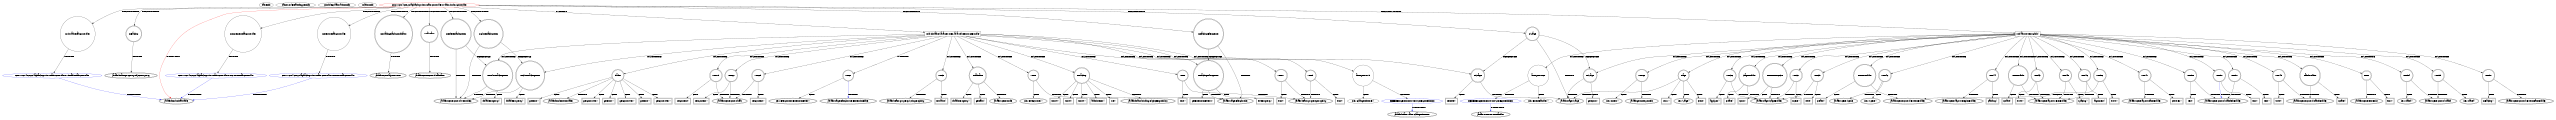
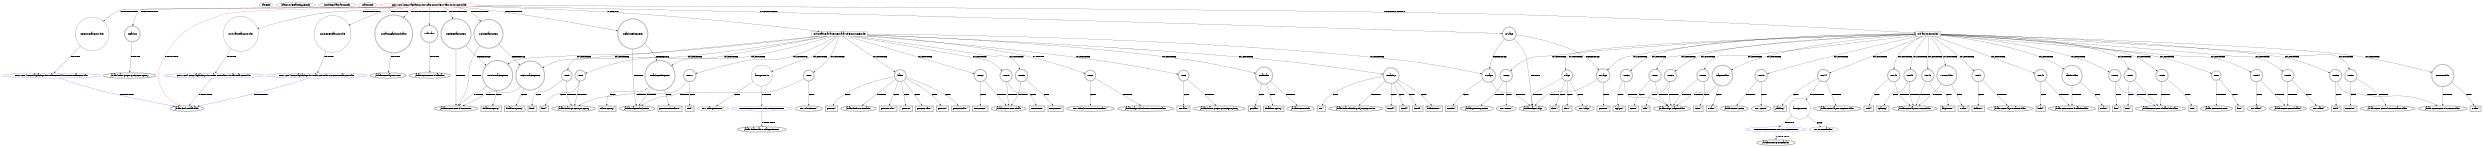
edge "void aboutMenuClick()" -> "anonymous60": now "VAR44" -> "anonymous60"
node "REFERENCE38": label "REFERENCE38" -> "VAR38"
edge "VAR2" -> "javafx.stage.FileChooser.ExtensionFilter": color blue -> black
edge "VAR56" -> "javafx.scene.control.ButtonBuilder": label "OF_CALL" -> "OF_TYPE"
node "mBackup()": label "mBackup()" -> "onAction()"
